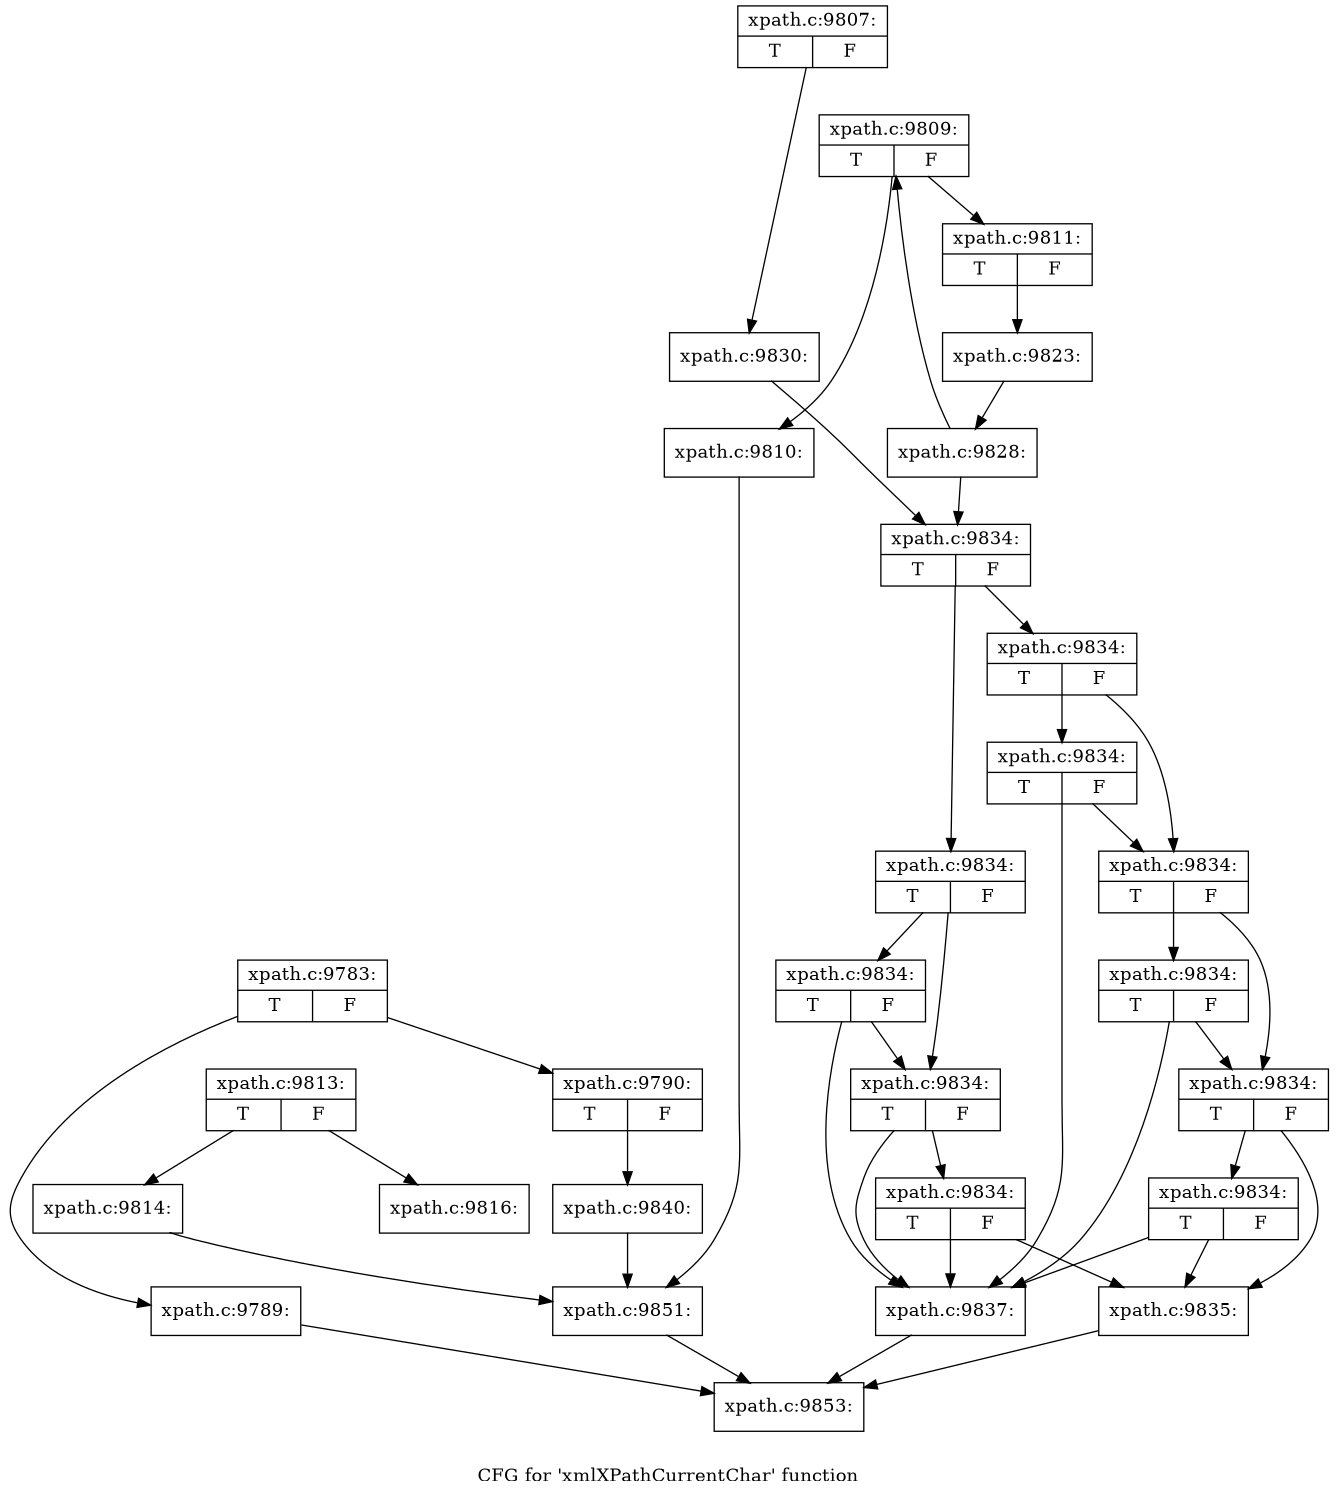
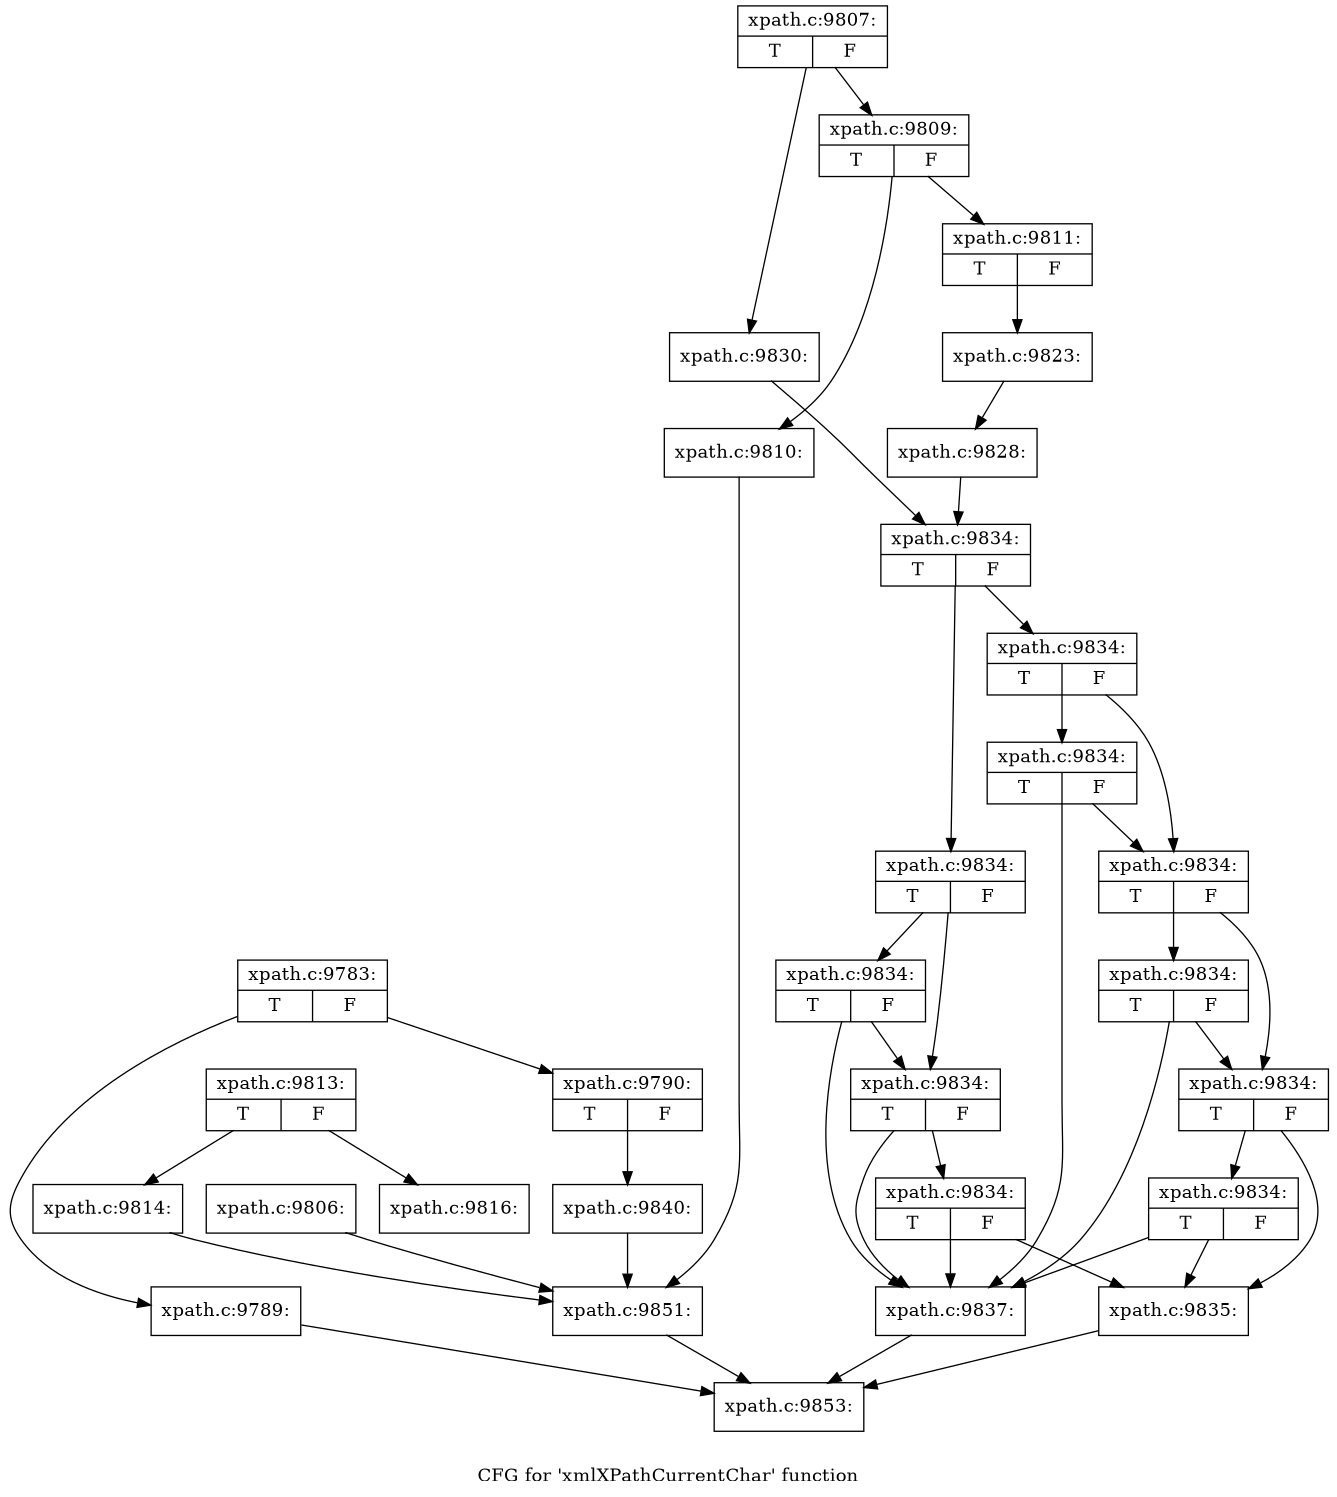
edge "xpath.c:9828:" -> "xpath.c:9809:": now "xpath.c:9807:" -> "xpath.c:9809:"
node "xpath.c:9806:": added
